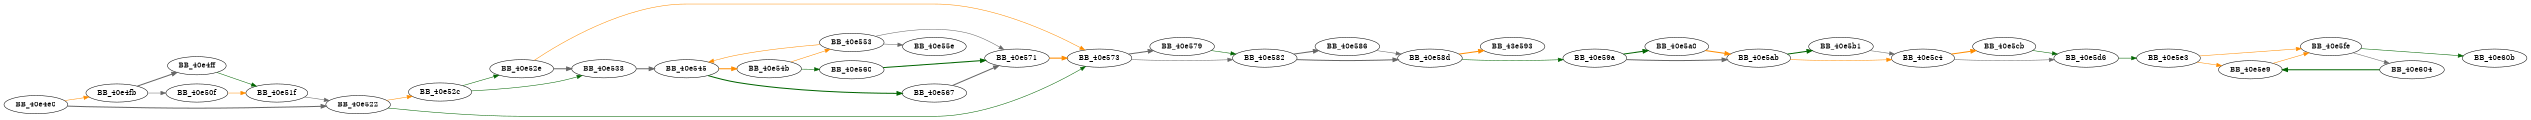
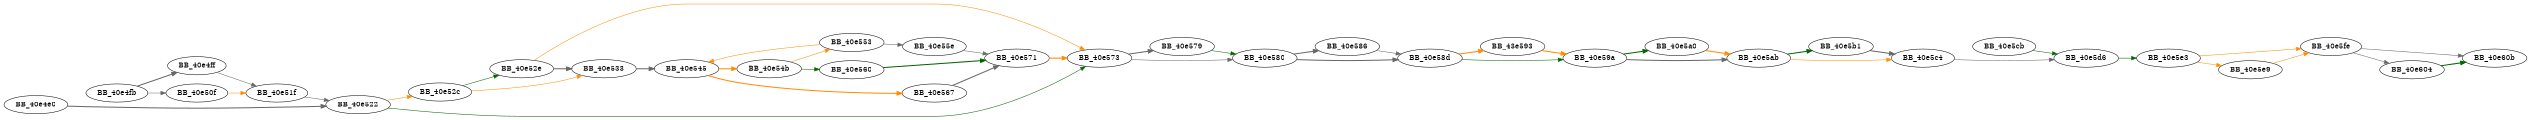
edge "BB_40e553" -> "BB_40e571": now "BB_40e55e" -> "BB_40e571"
edge "BB_43e593" -> "BB_40e59a": added
edge "BB_40e5b1" -> "BB_40e5c4": style solid -> bold
edge "BB_40e5fe" -> "BB_40e60b": color darkgreen -> gray40
edge "BB_40e5c4" -> "BB_40e5cb": removed
node "BB_40e582": label "BB_40e582" -> "BB_40e580"
edge "BB_40e604" -> "BB_40e5e9": now "BB_40e604" -> "BB_40e60b"
edge "BB_40e4ff" -> "BB_40e51f": color darkgreen -> gray40
edge "BB_40e52c" -> "BB_40e533": color darkgreen -> darkorange
edge "BB_40e545" -> "BB_40e567": color darkgreen -> darkorange
edge "BB_40e4e0" -> "BB_40e4fb": removed
